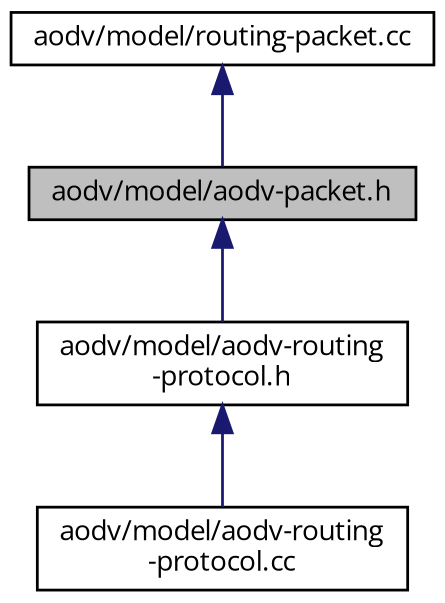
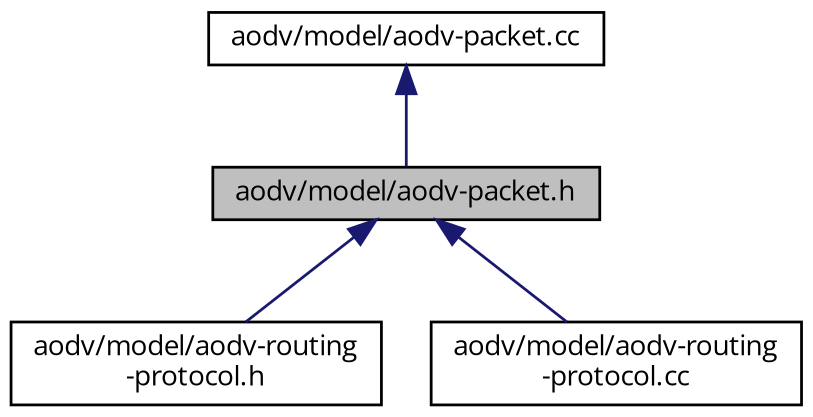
node "aodv/model/routing-packet.cc": label "aodv/model/routing-packet.cc" -> "aodv/model/aodv-packet.cc"
edge "aodv/model/aodv-routing -protocol.cc" -> "aodv/model/aodv-routing -protocol.h": now "aodv/model/aodv-routing -protocol.cc" -> "aodv/model/aodv-packet.h"
